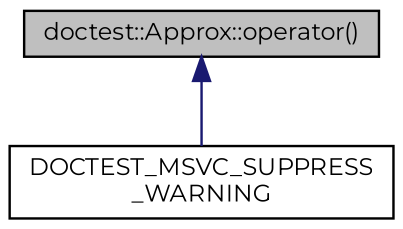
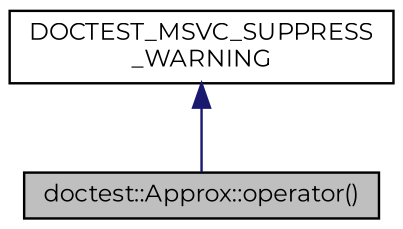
edge "DOCTEST_MSVC_SUPPRESS _WARNING" -> "doctest::Approx::operator()": reversed
